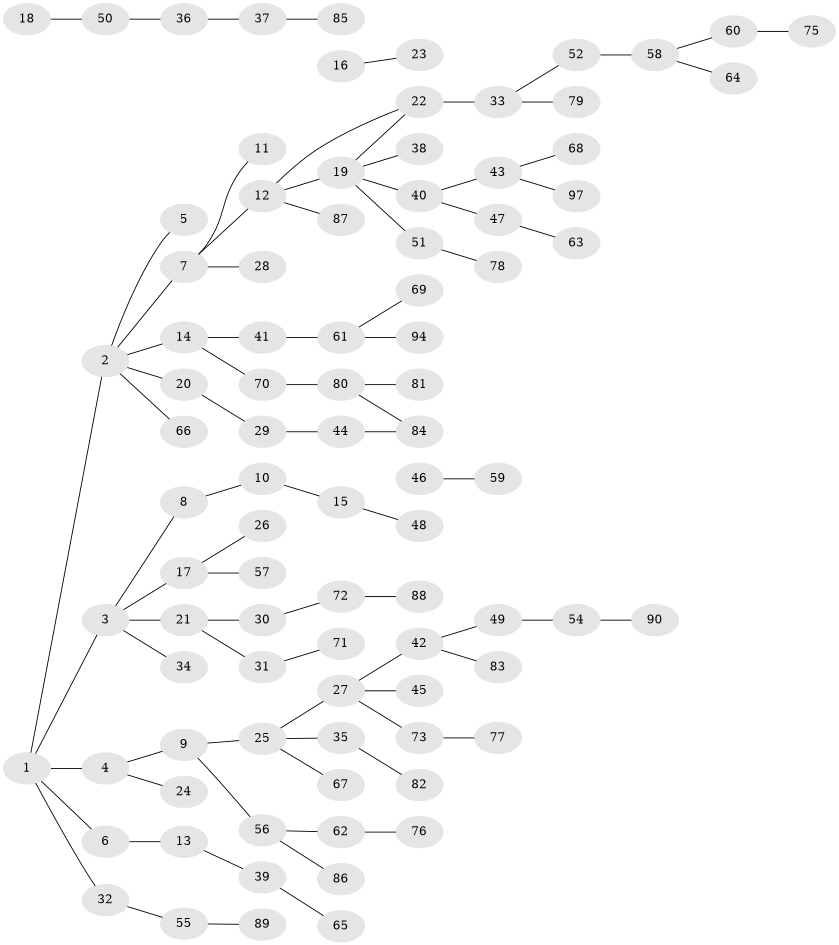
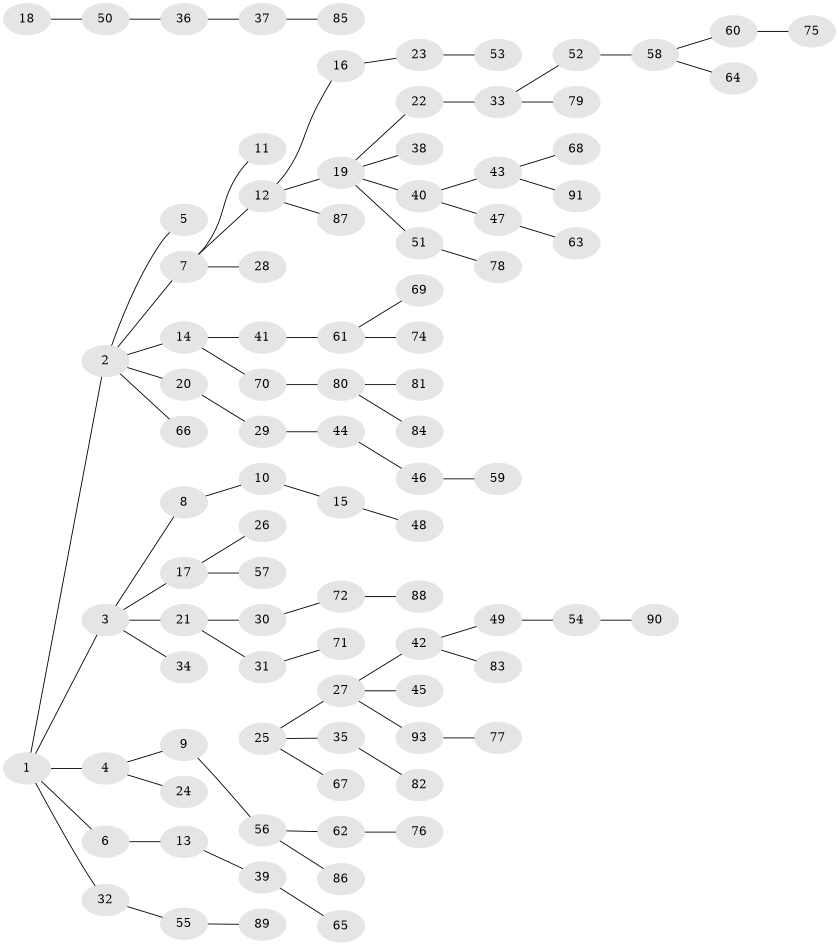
node "53": added
edge "22" -- "12": now "16" -- "12"
node "97": label "97" -> "91"
node "94": label "94" -> "74"
edge "44" -- "84": now "44" -- "46"
node "73": label "73" -> "93"
edge "25" -- "9": removed
